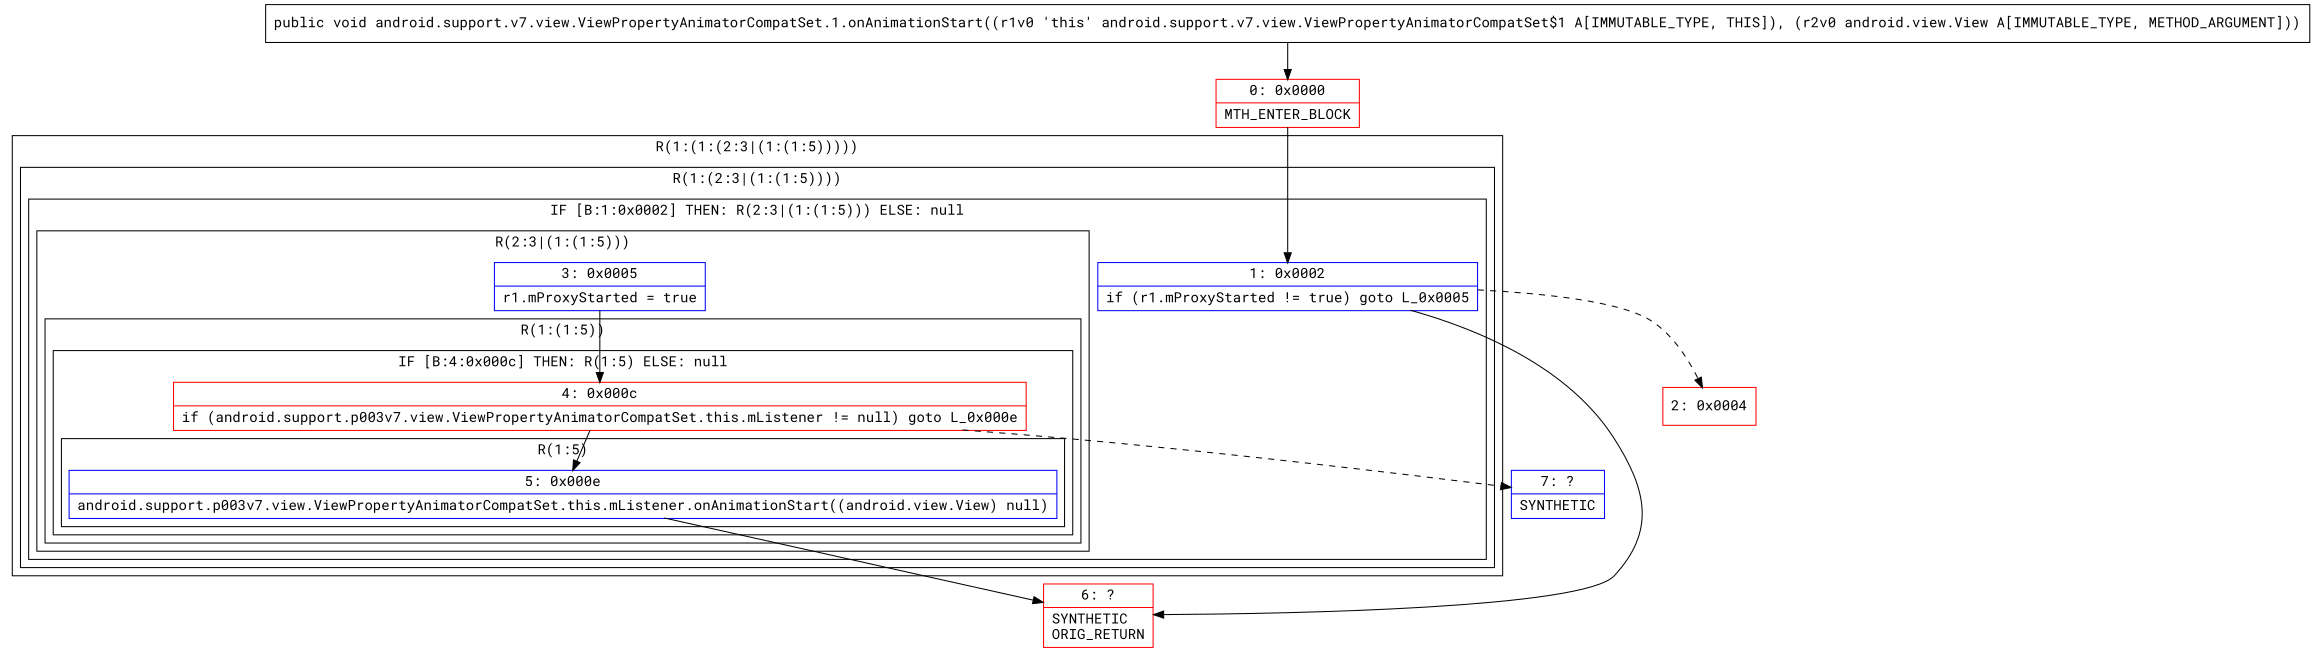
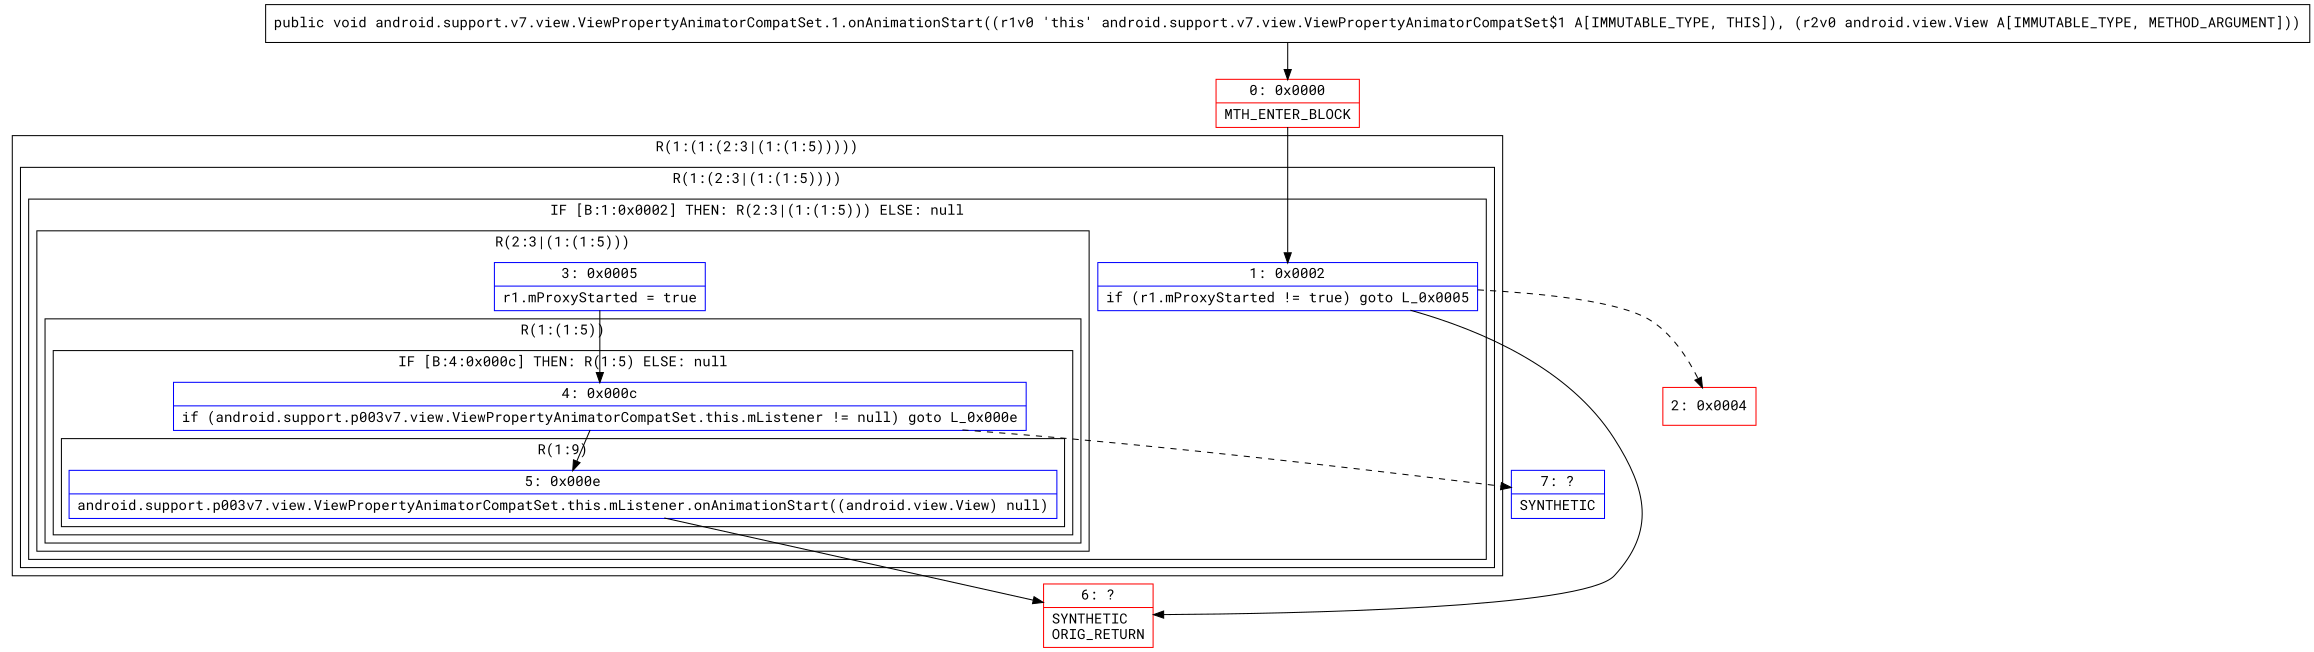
node "4: 0x000c": color red -> blue
cluster "R(1:5)": label "R(1:5)" -> "R(1:9)"
